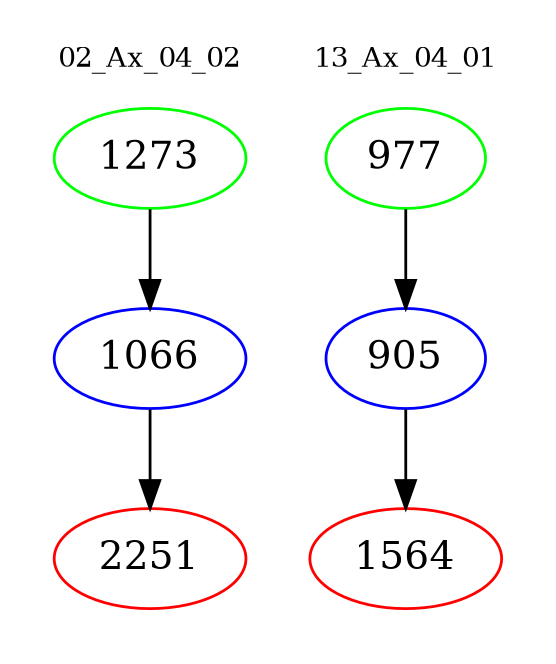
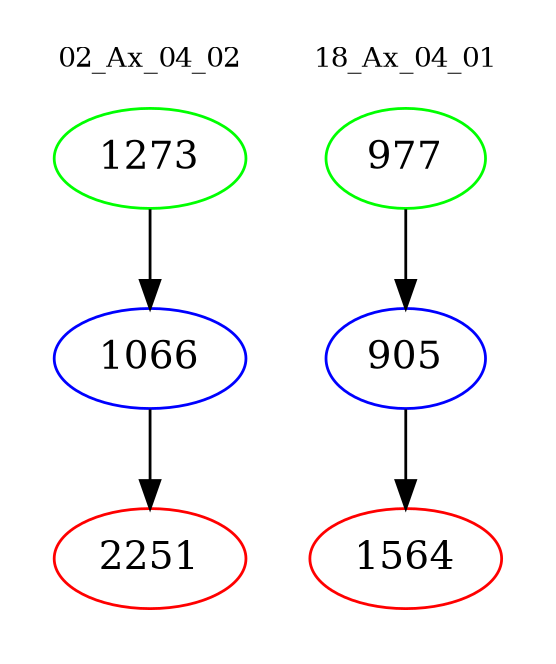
cluster "13_Ax_04_01": label "13_Ax_04_01" -> "18_Ax_04_01"
